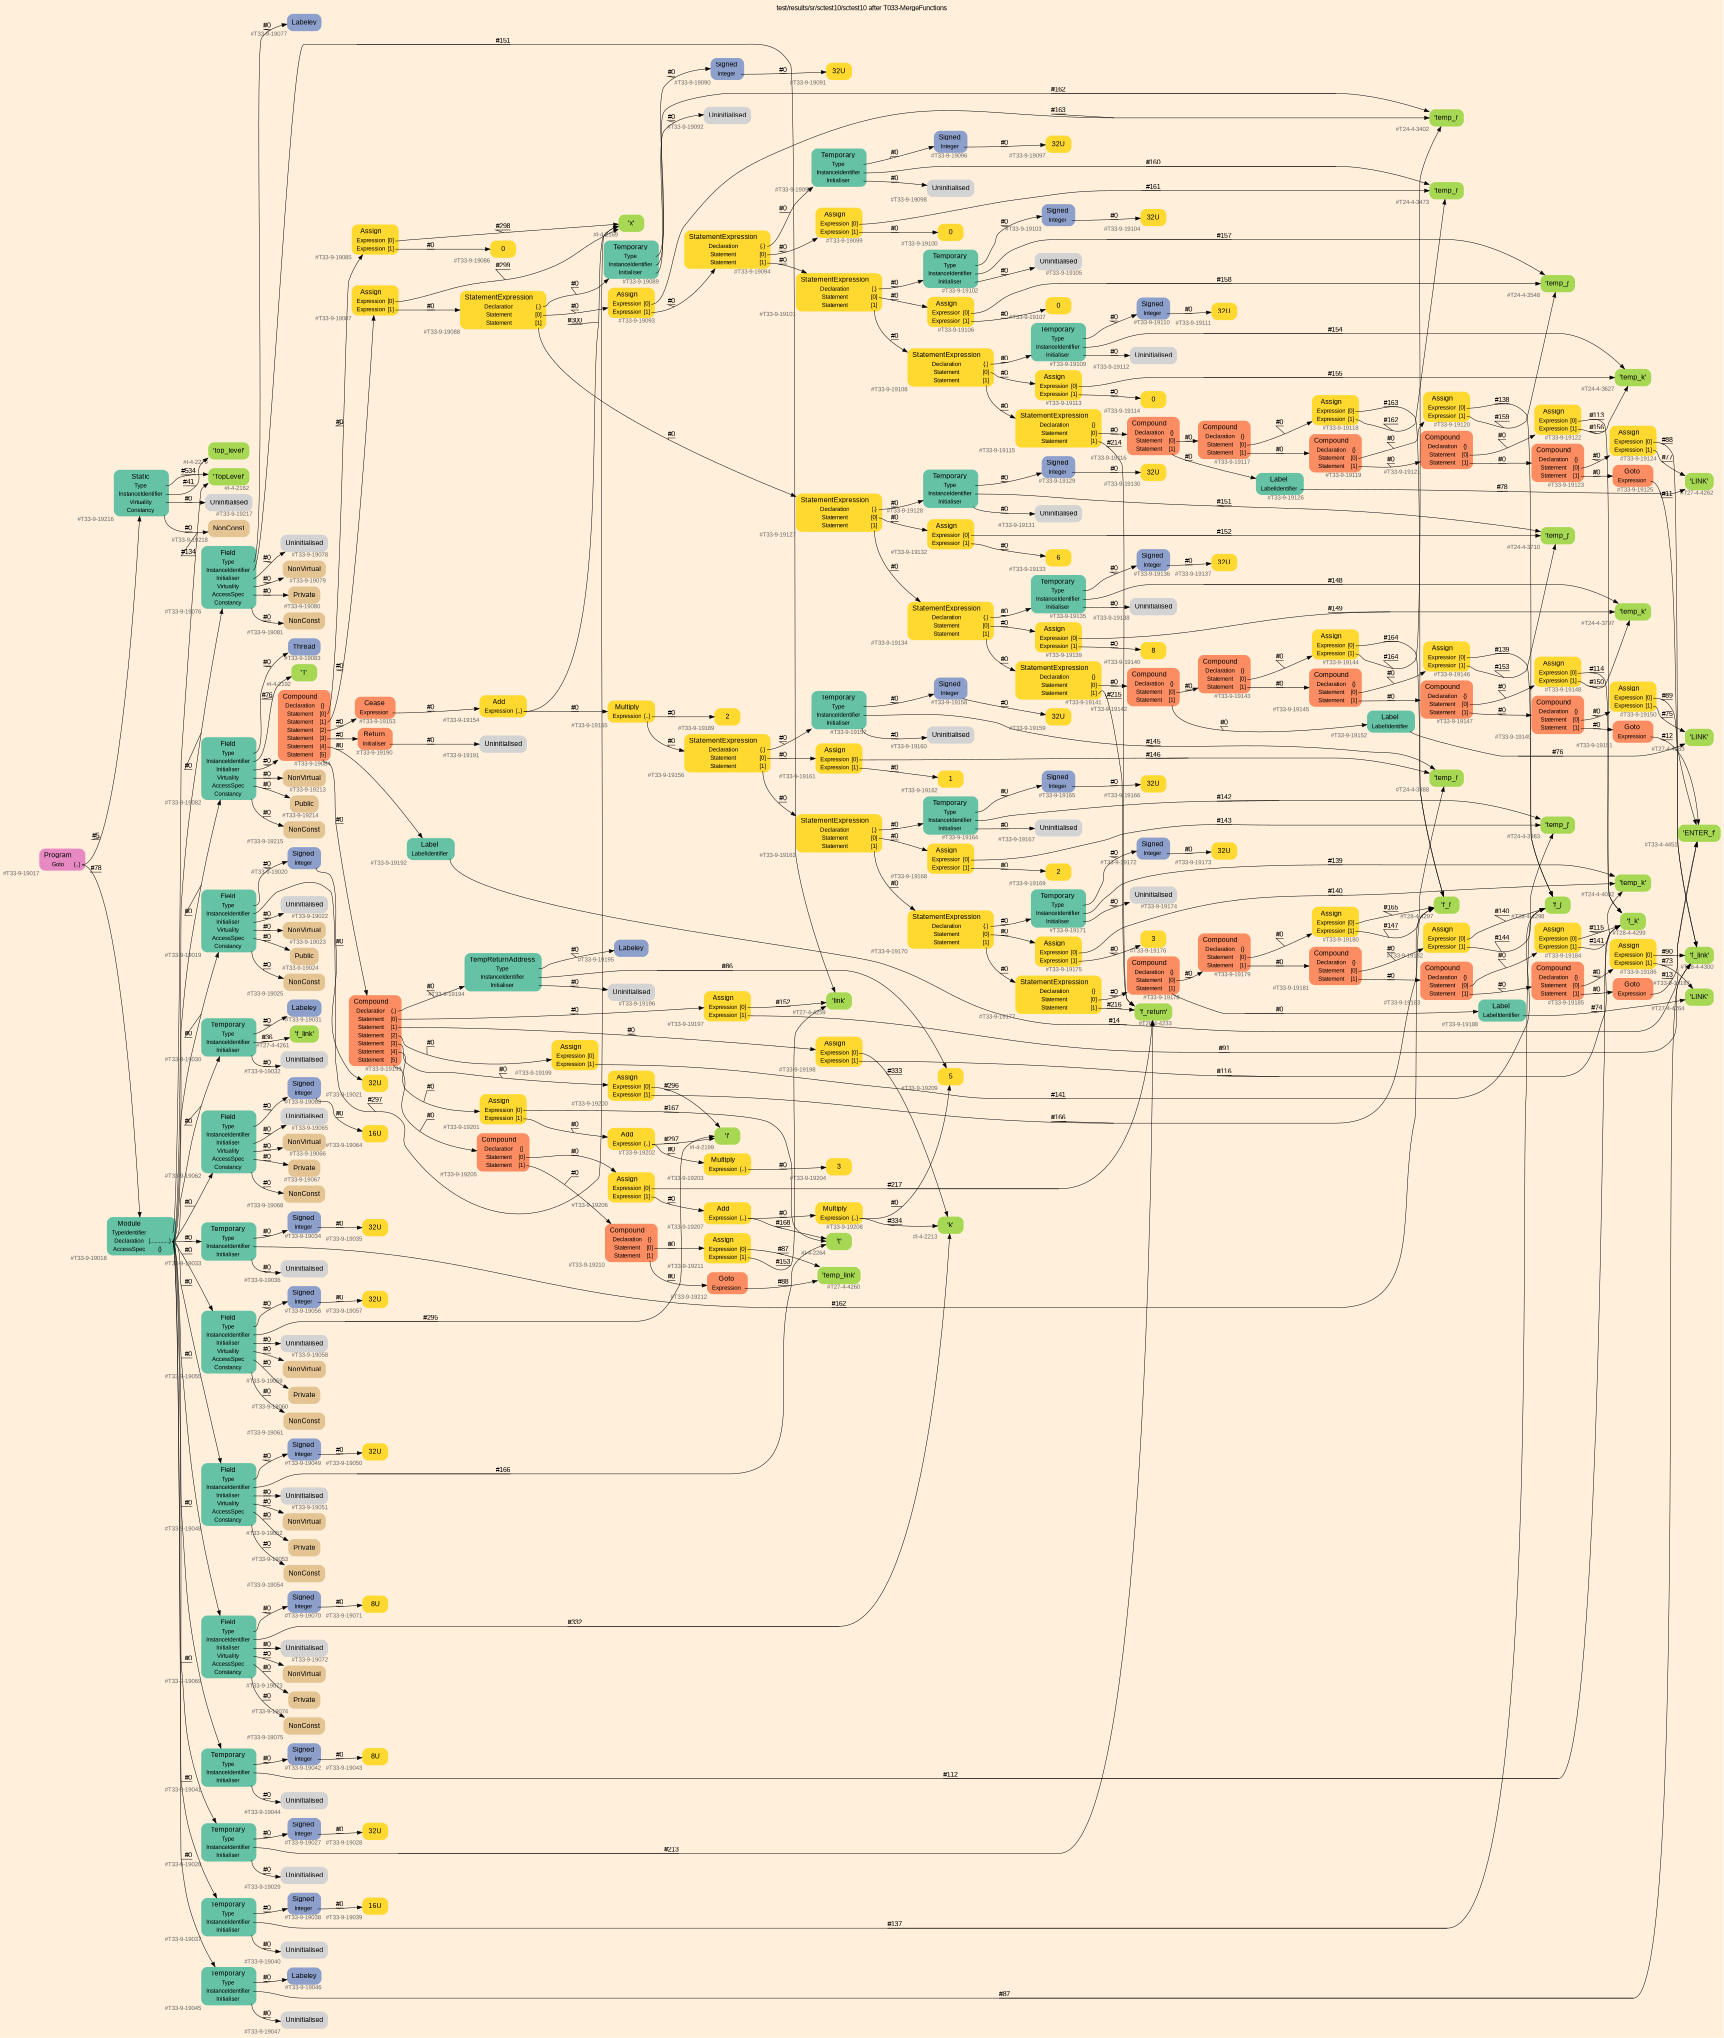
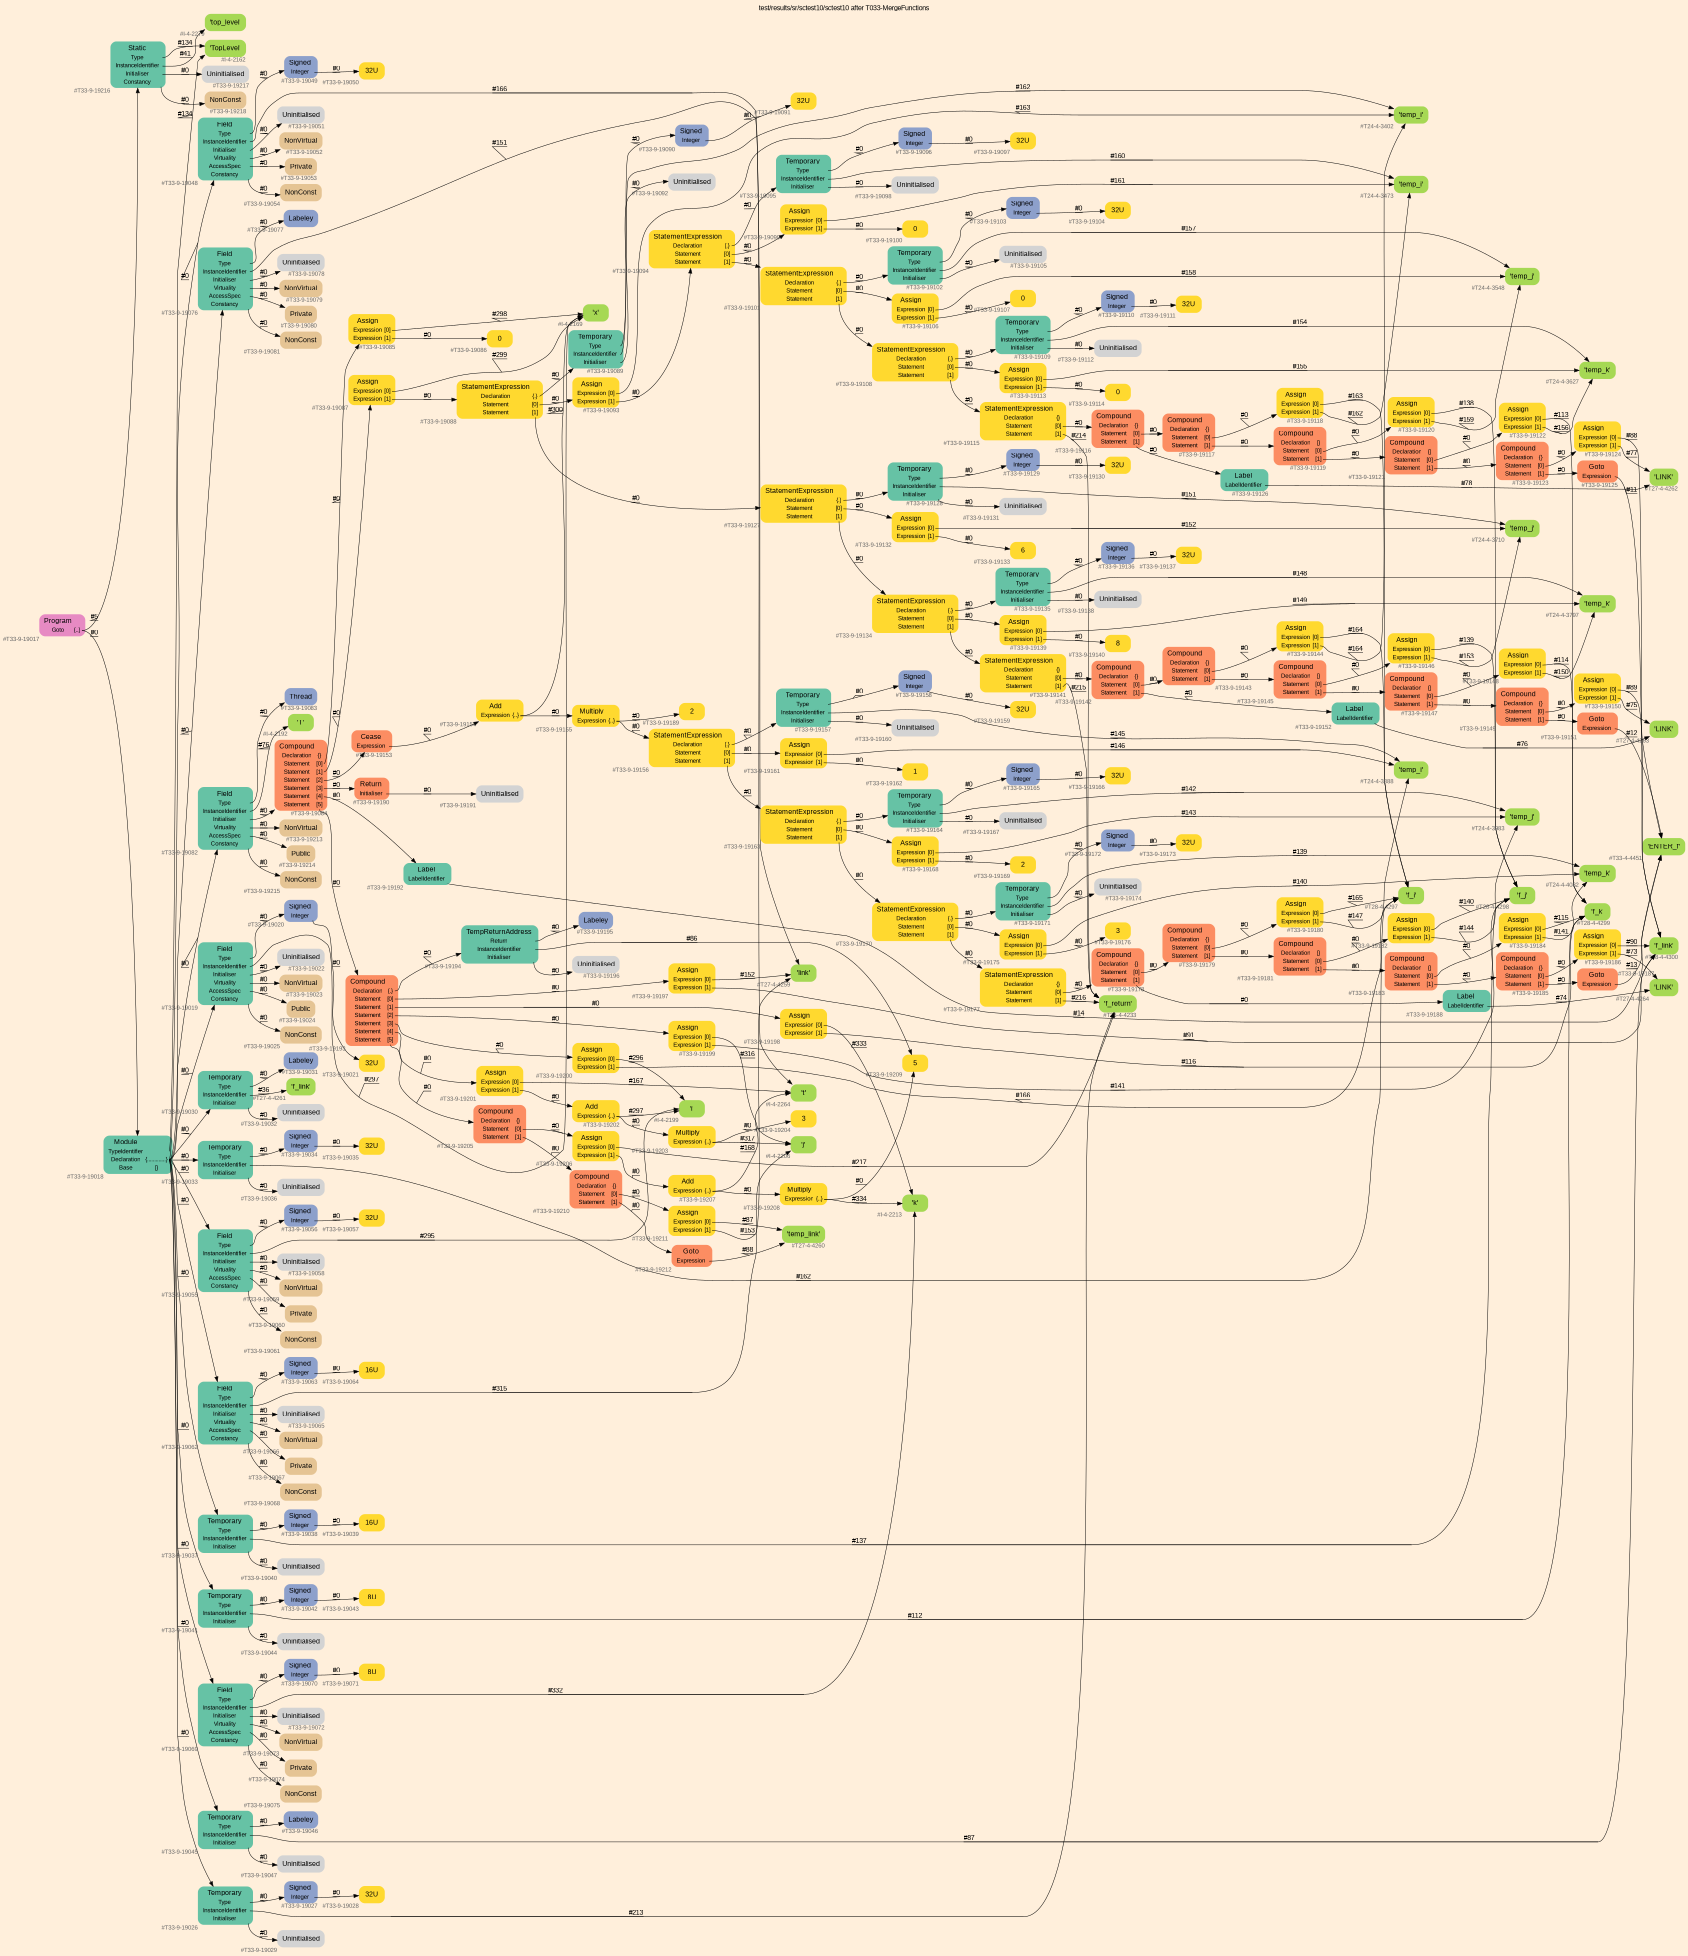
edge "Static" -> "'TopLevel'": label "#534" -> "#134"
node "Static": text "Virtuality" -> "Initialiser"
edge "Program" -> "Module": label "#78" -> "#0"
node "TempReturnAddress": text "Type" -> "Return"
node "'j'": added
node "Module": text "AccessSpec" -> "Base"
